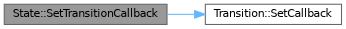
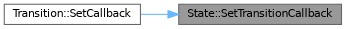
edge "State::SetTransitionCallback" -> "Transition::SetCallback": reversed
